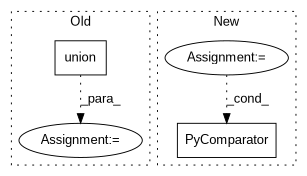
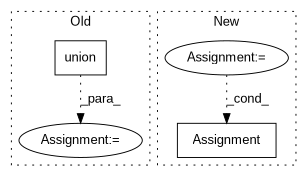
node "PyComparator": label "PyComparator" -> "Assignment"
